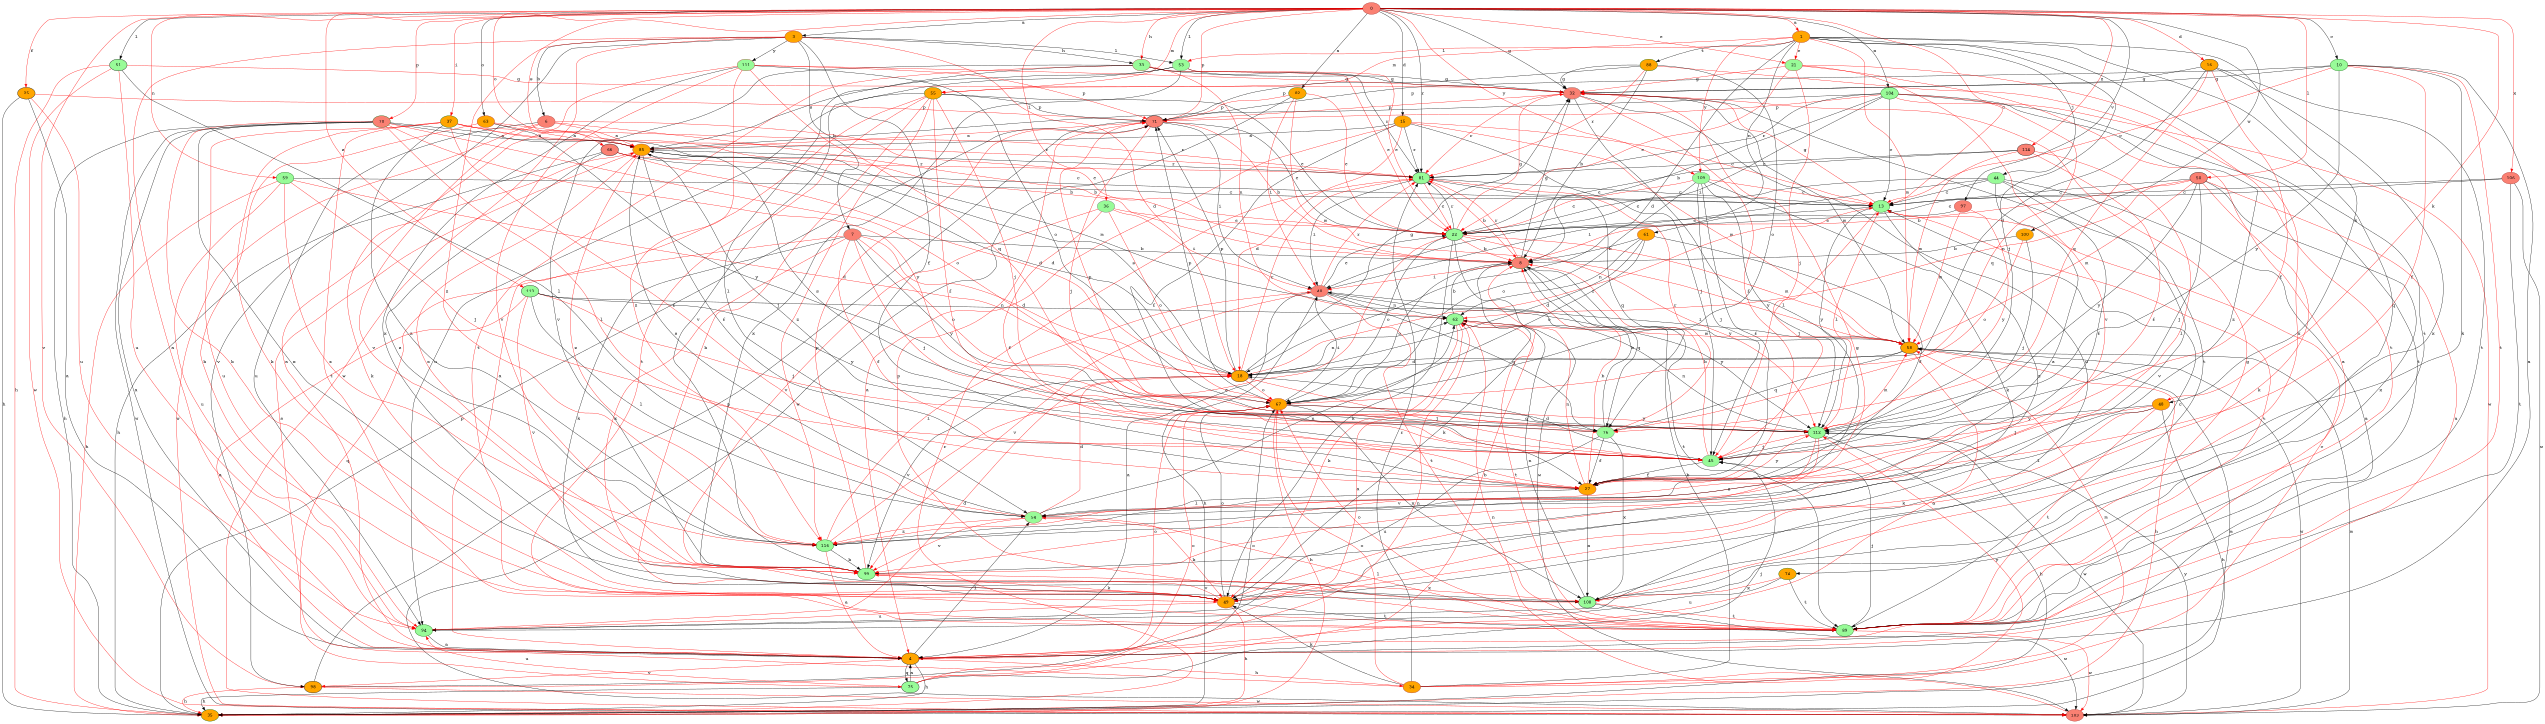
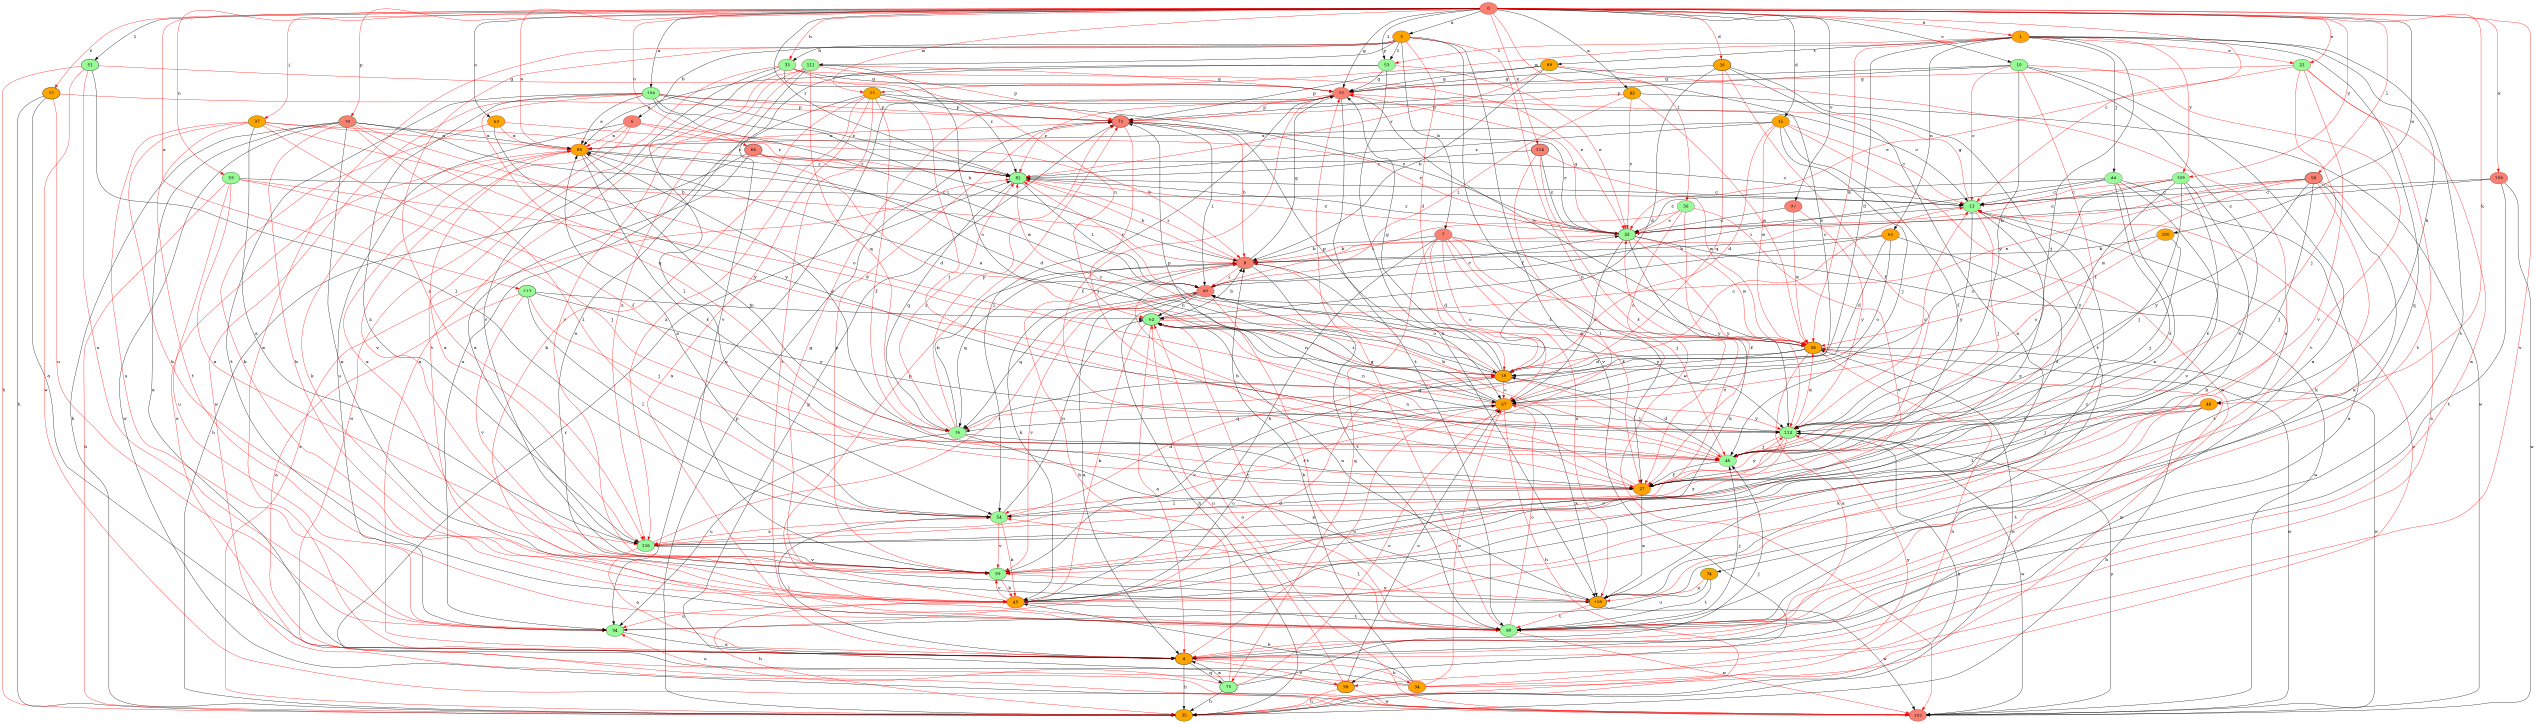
edge "0" -> "71": removed, label "p"
edge "112" -> "13": label "l" -> "c"
edge "13" -> "89": color red -> black
edge "116" -> "99": label "k" -> "v"
node "108": fillcolor palegreen -> orange
